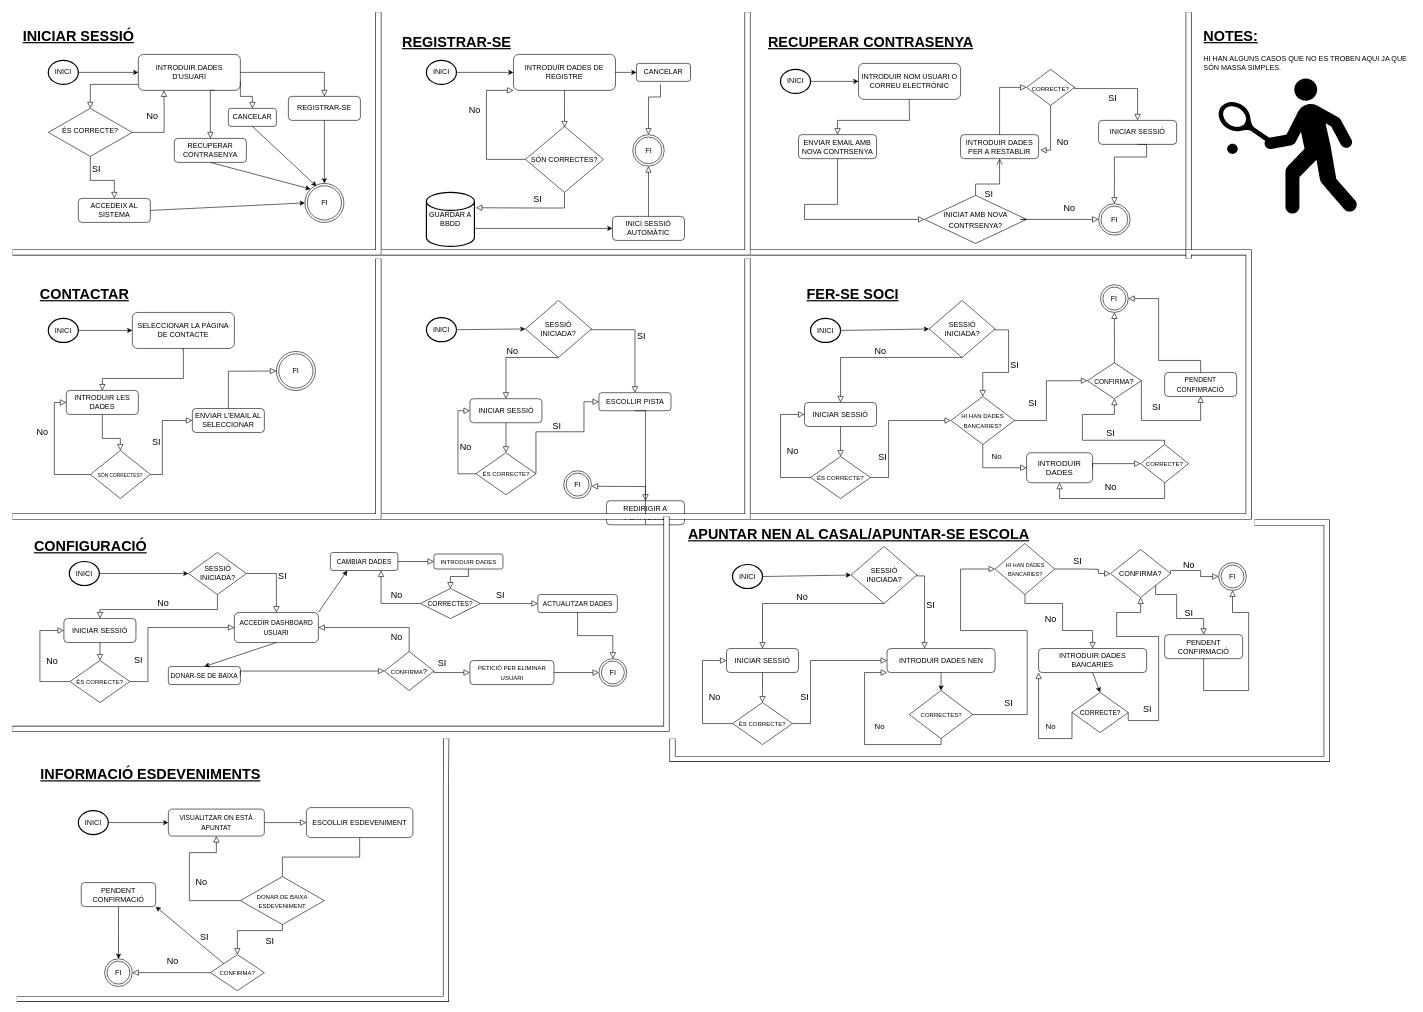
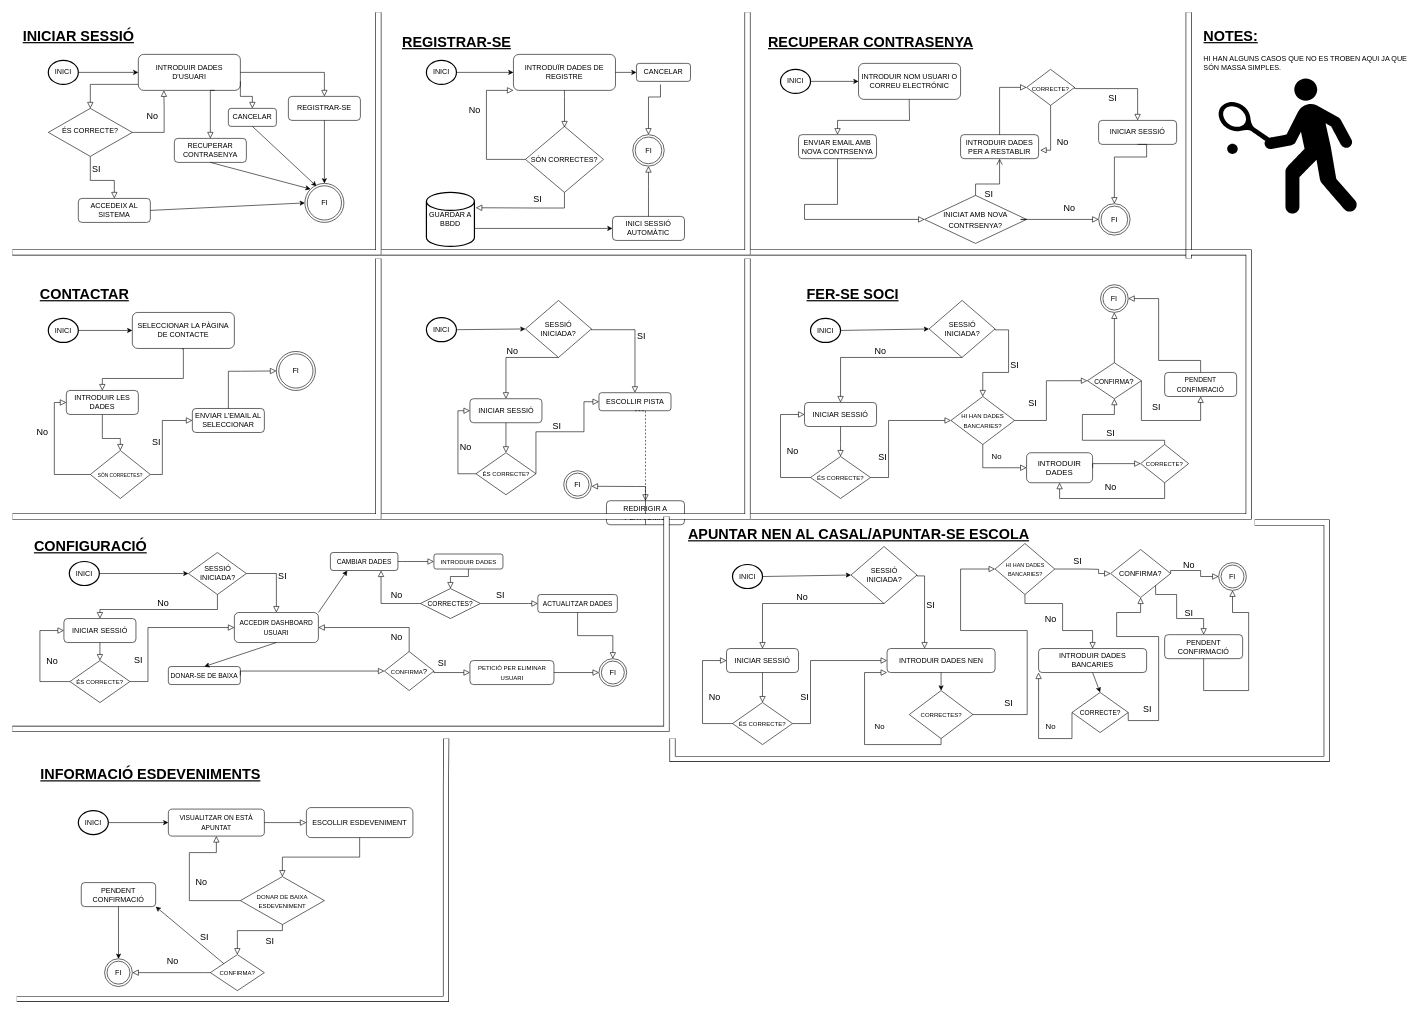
edge "ESCOLLIR PISTA" -> "REDIRIGIR A PLAYTOMIC": style solid -> dashed
edge "ESCOLLIR ESDEVENIMENT" -- "DONAR DE BAIXA ESDEVENIMENT": arrowhead none -> block
